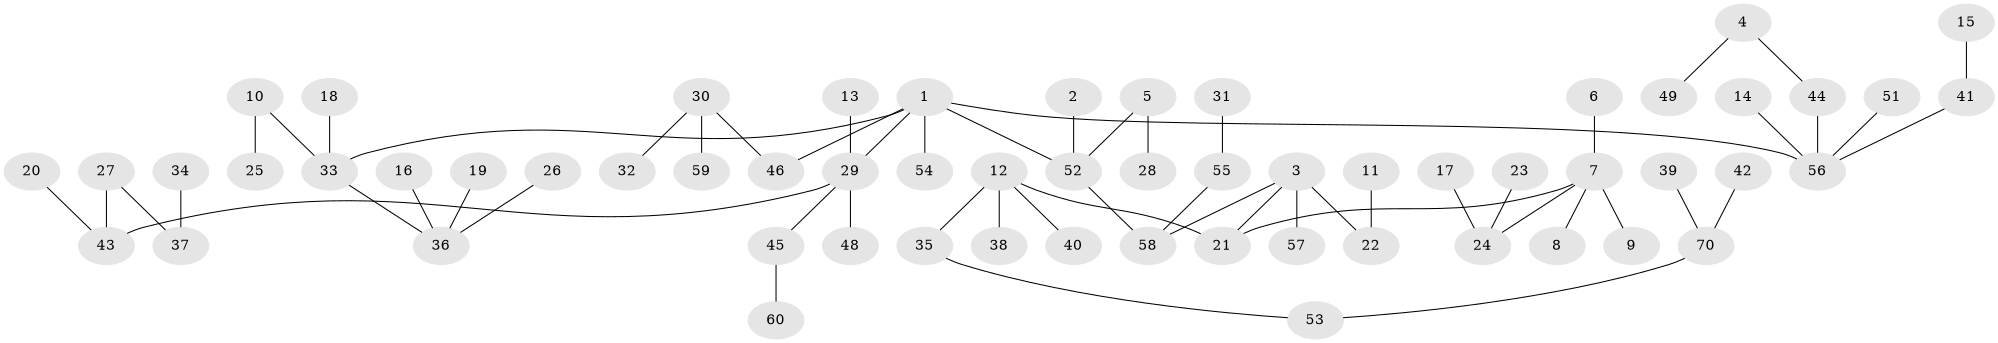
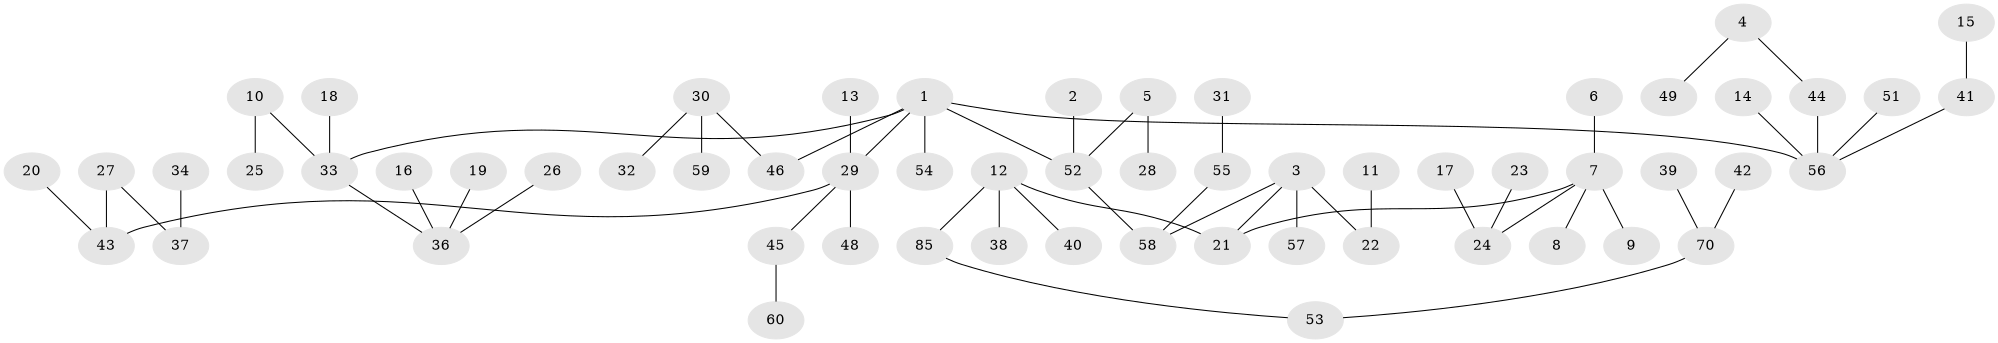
node "35": label "35" -> "85"
